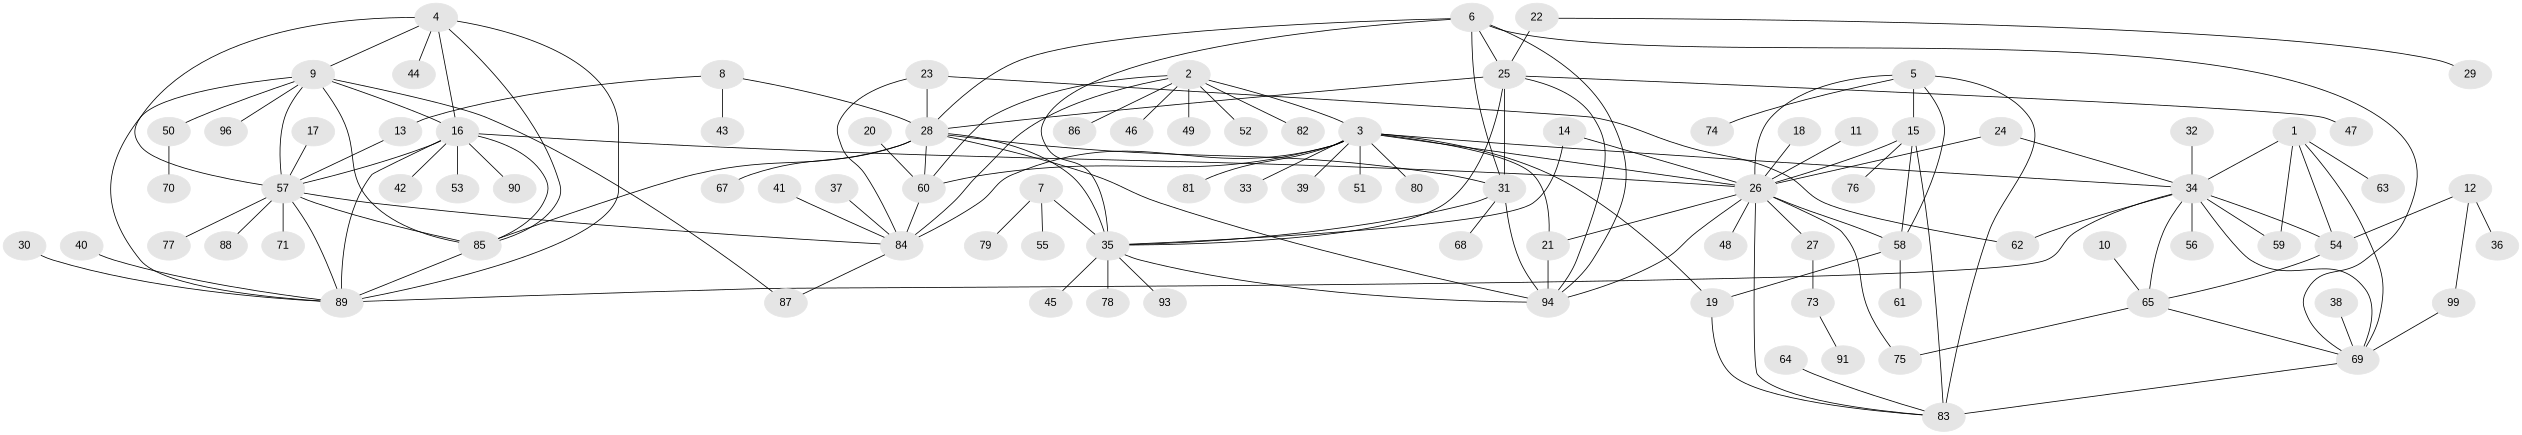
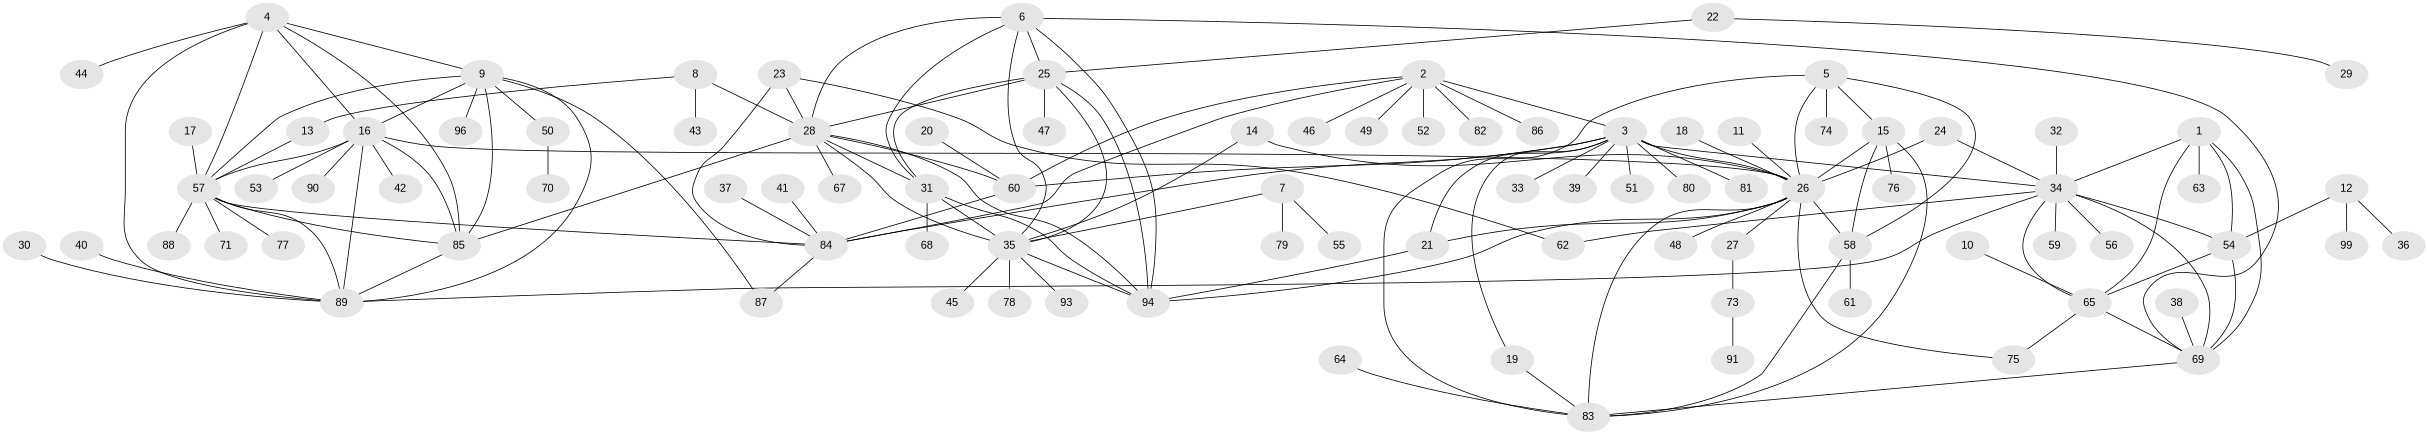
edge "1" -- "59": now "1" -- "65"
edge "58" -- "19": now "58" -- "83"
edge "99" -- "69": now "54" -- "69"
